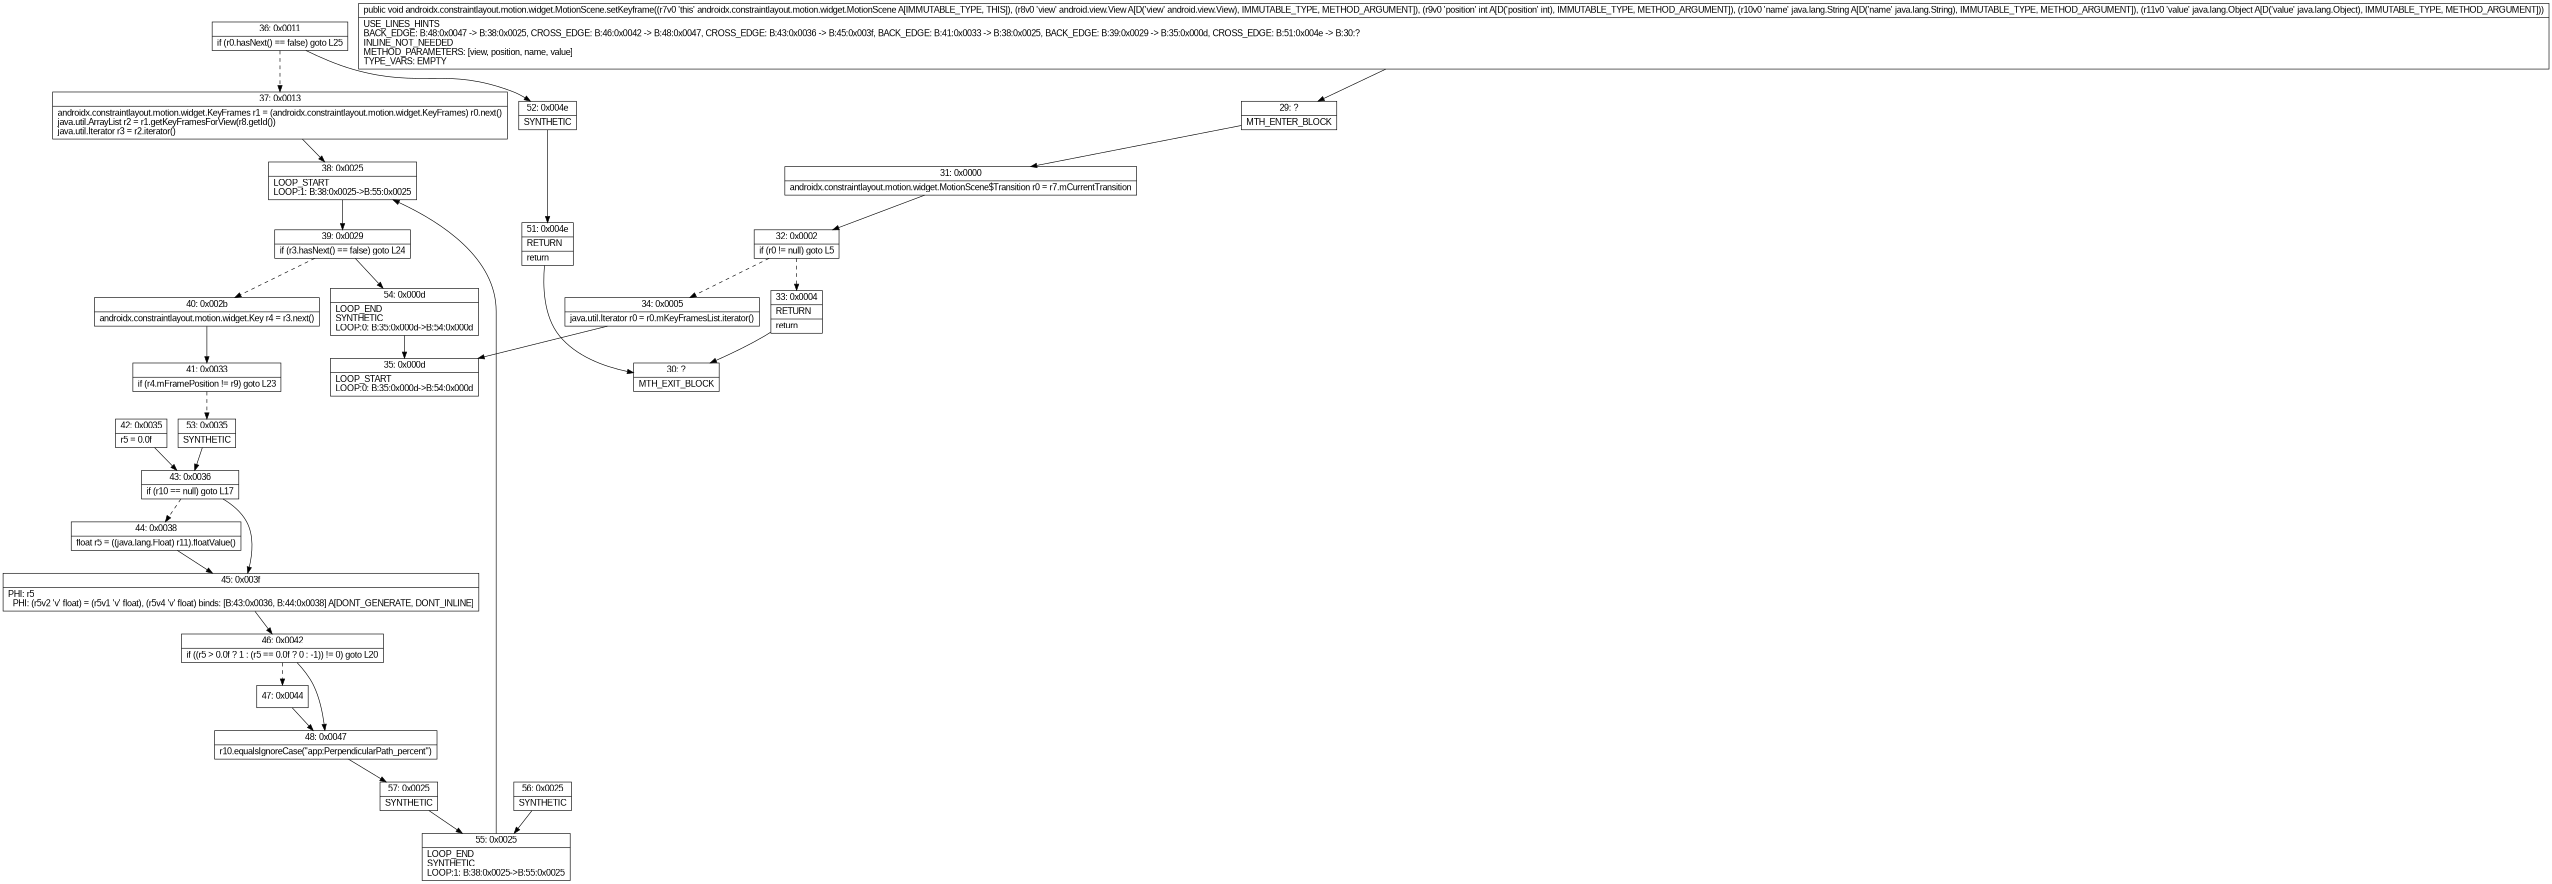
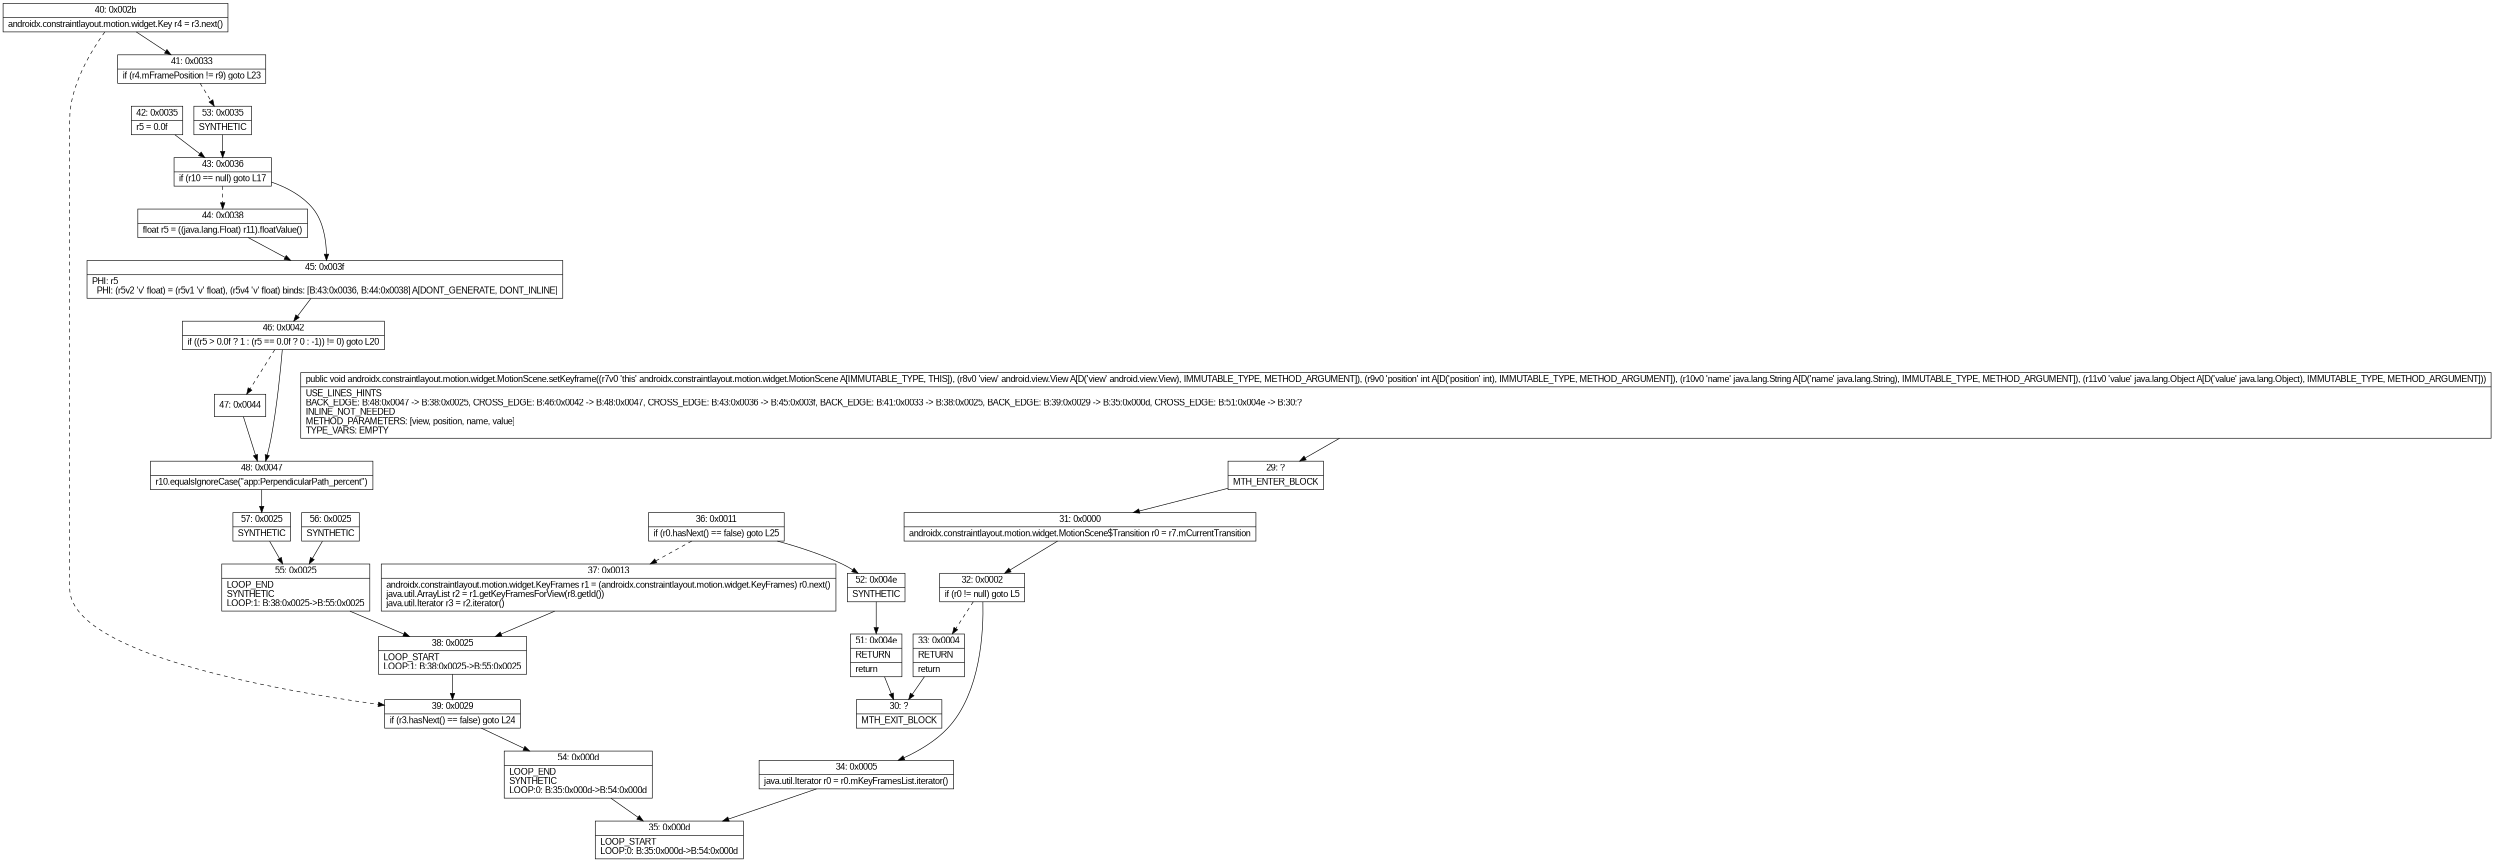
edge "39: 0x0029" -> "40: 0x002b": reversed
edge "32: 0x0002" -> "34: 0x0005": style dashed -> solid
